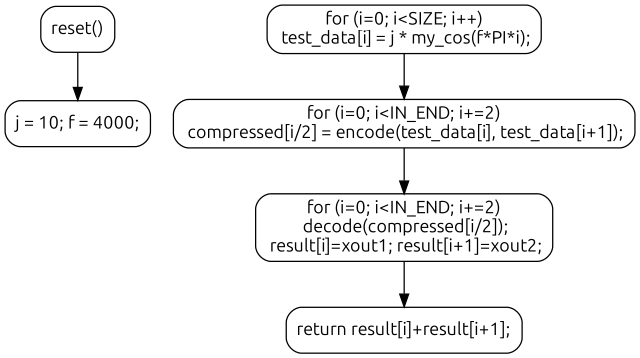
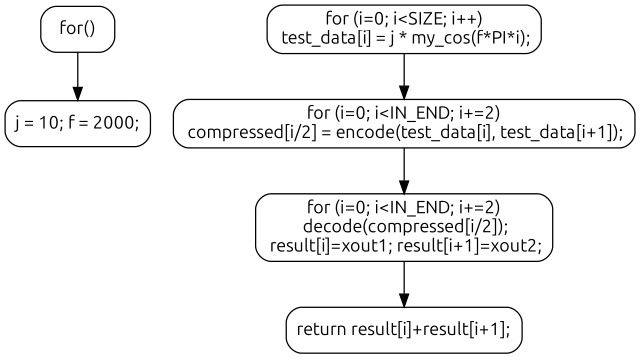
node "reset()": label "reset()" -> "for()"
node "j = 10; f = 4000;": label "j = 10; f = 4000;" -> "j = 10; f = 2000;"
